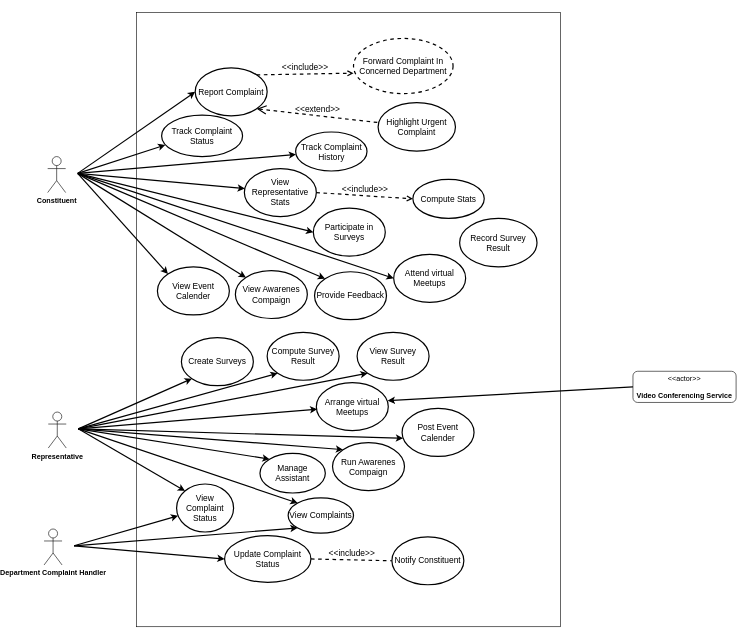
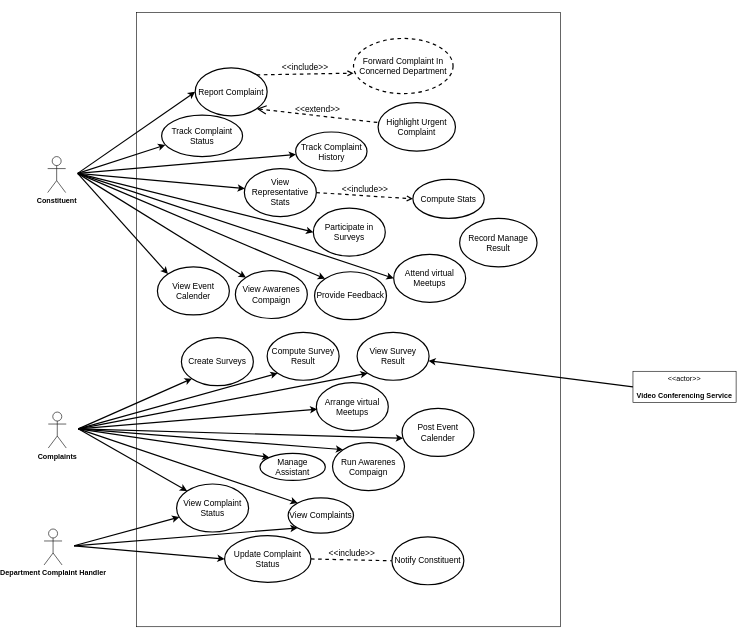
node "Record Survey Result": label "Record Survey Result" -> "Record Manage Result"
node "<<actor>> Video Conferencing Service": shape rounded rectangle -> rectangle
edge "<<actor>> Video Conferencing Service" -> "Arrange virtual Meetups": now "<<actor>> Video Conferencing Service" -> "View Survey Result"
node "Representative": label "Representative" -> "Complaints"
node "Manage Assistant": size 65x40 -> 65x27
node "View Complaint Status": size 57x48 -> 72x48
